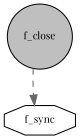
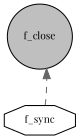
edge "f_close" -> "f_sync": reversed
